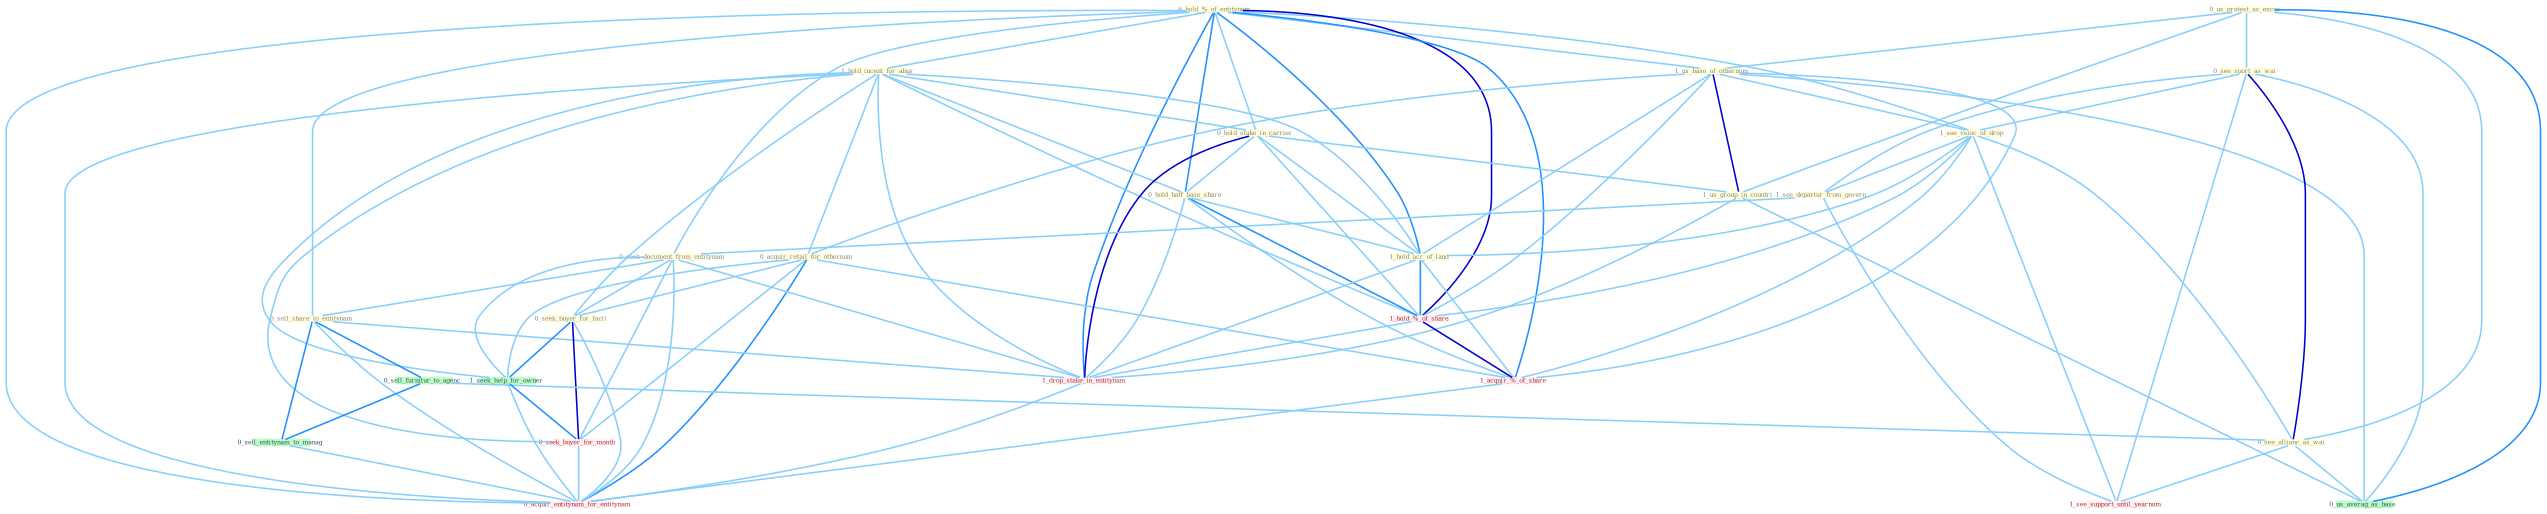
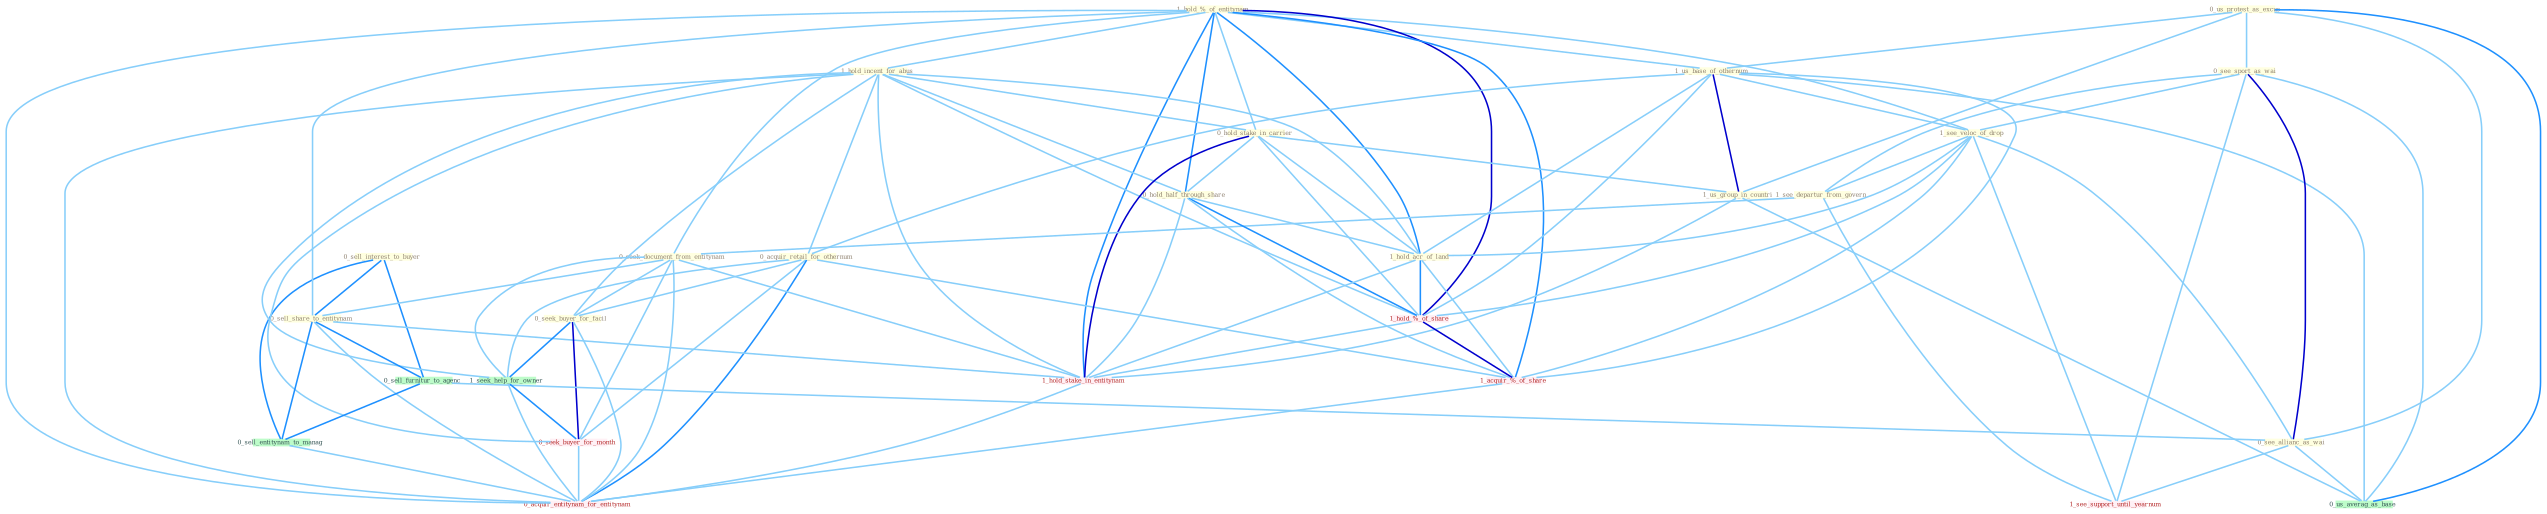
node "6_hold_%_of_entitynam": label "6_hold_%_of_entitynam" -> "1_hold_%_of_entitynam"
node "0_hold_half_base_share": label "0_hold_half_base_share" -> "0_hold_half_through_share"
node "0_sell_interest_to_buyer": added
node "1_drop_stake_in_entitynam": label "1_drop_stake_in_entitynam" -> "1_hold_stake_in_entitynam"
